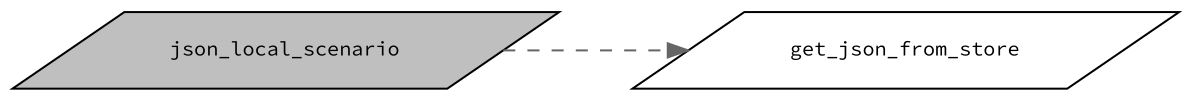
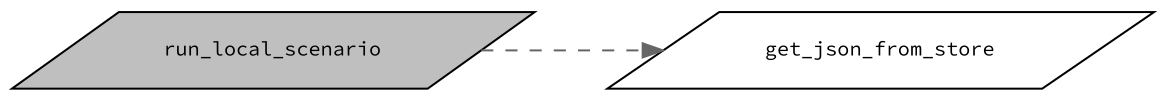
node "json_local_scenario": label "json_local_scenario" -> "run_local_scenario"
